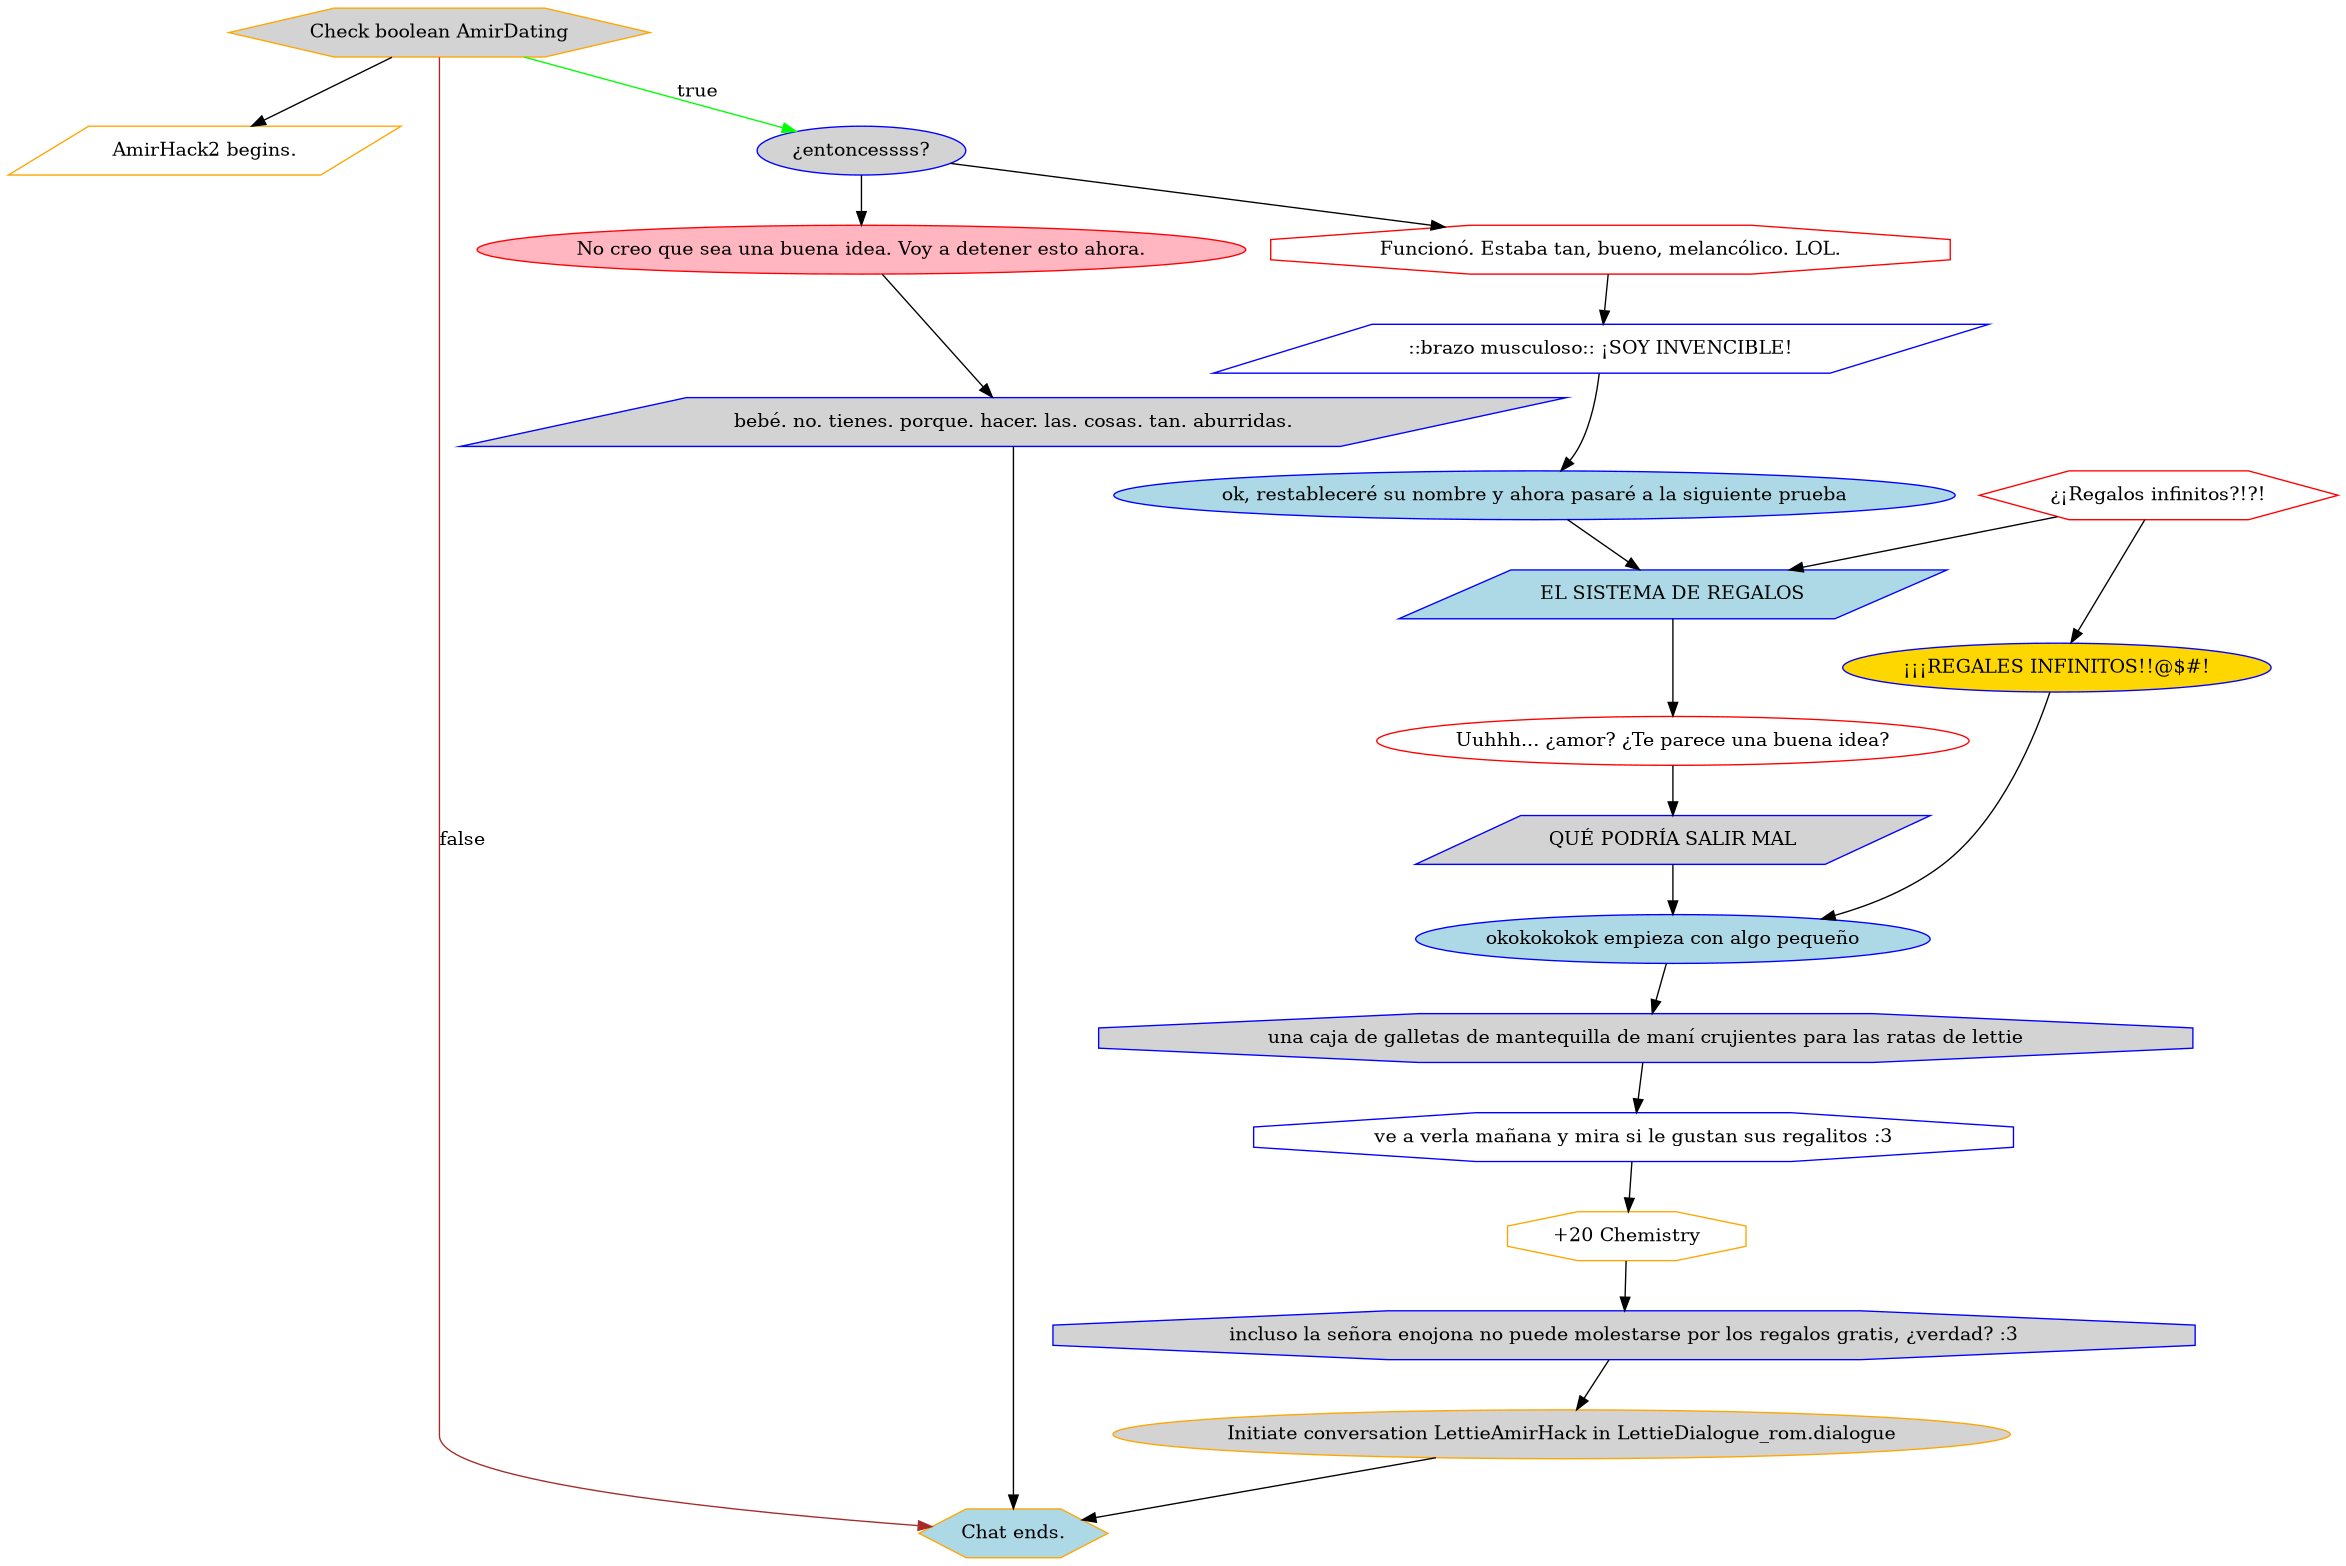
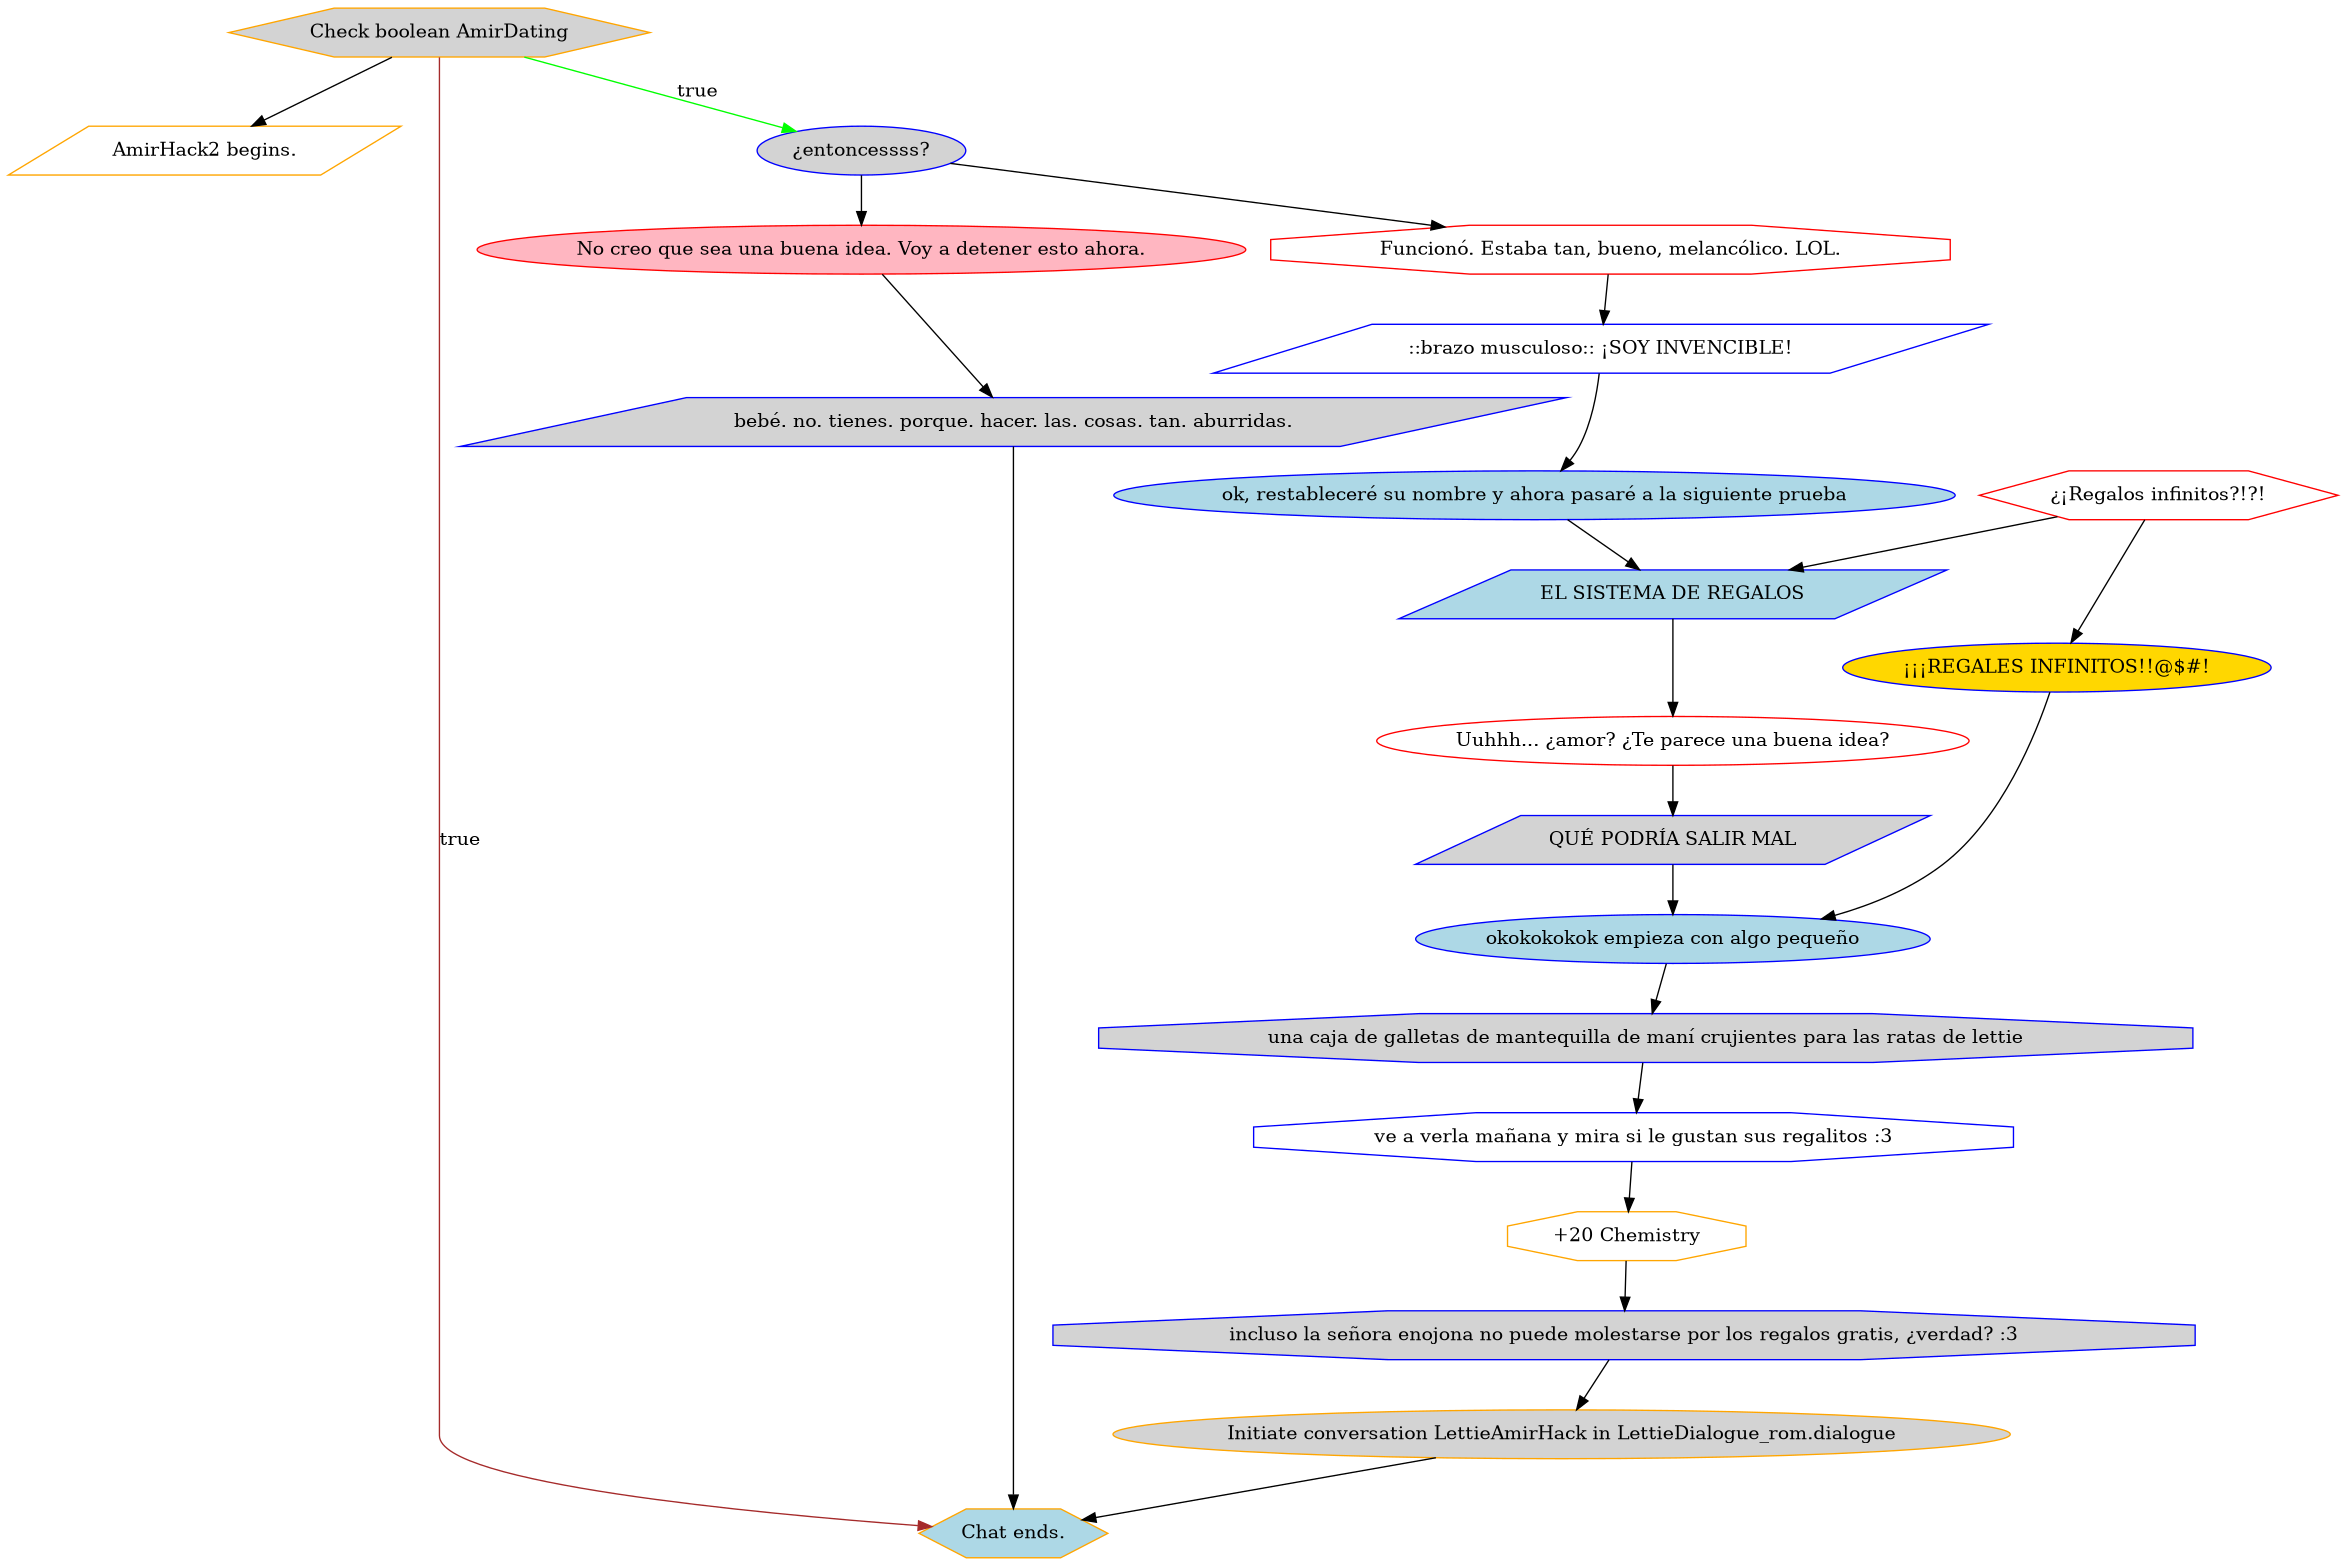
edge "Check boolean AmirDating" -> "Chat ends.": label "false" -> "true"
